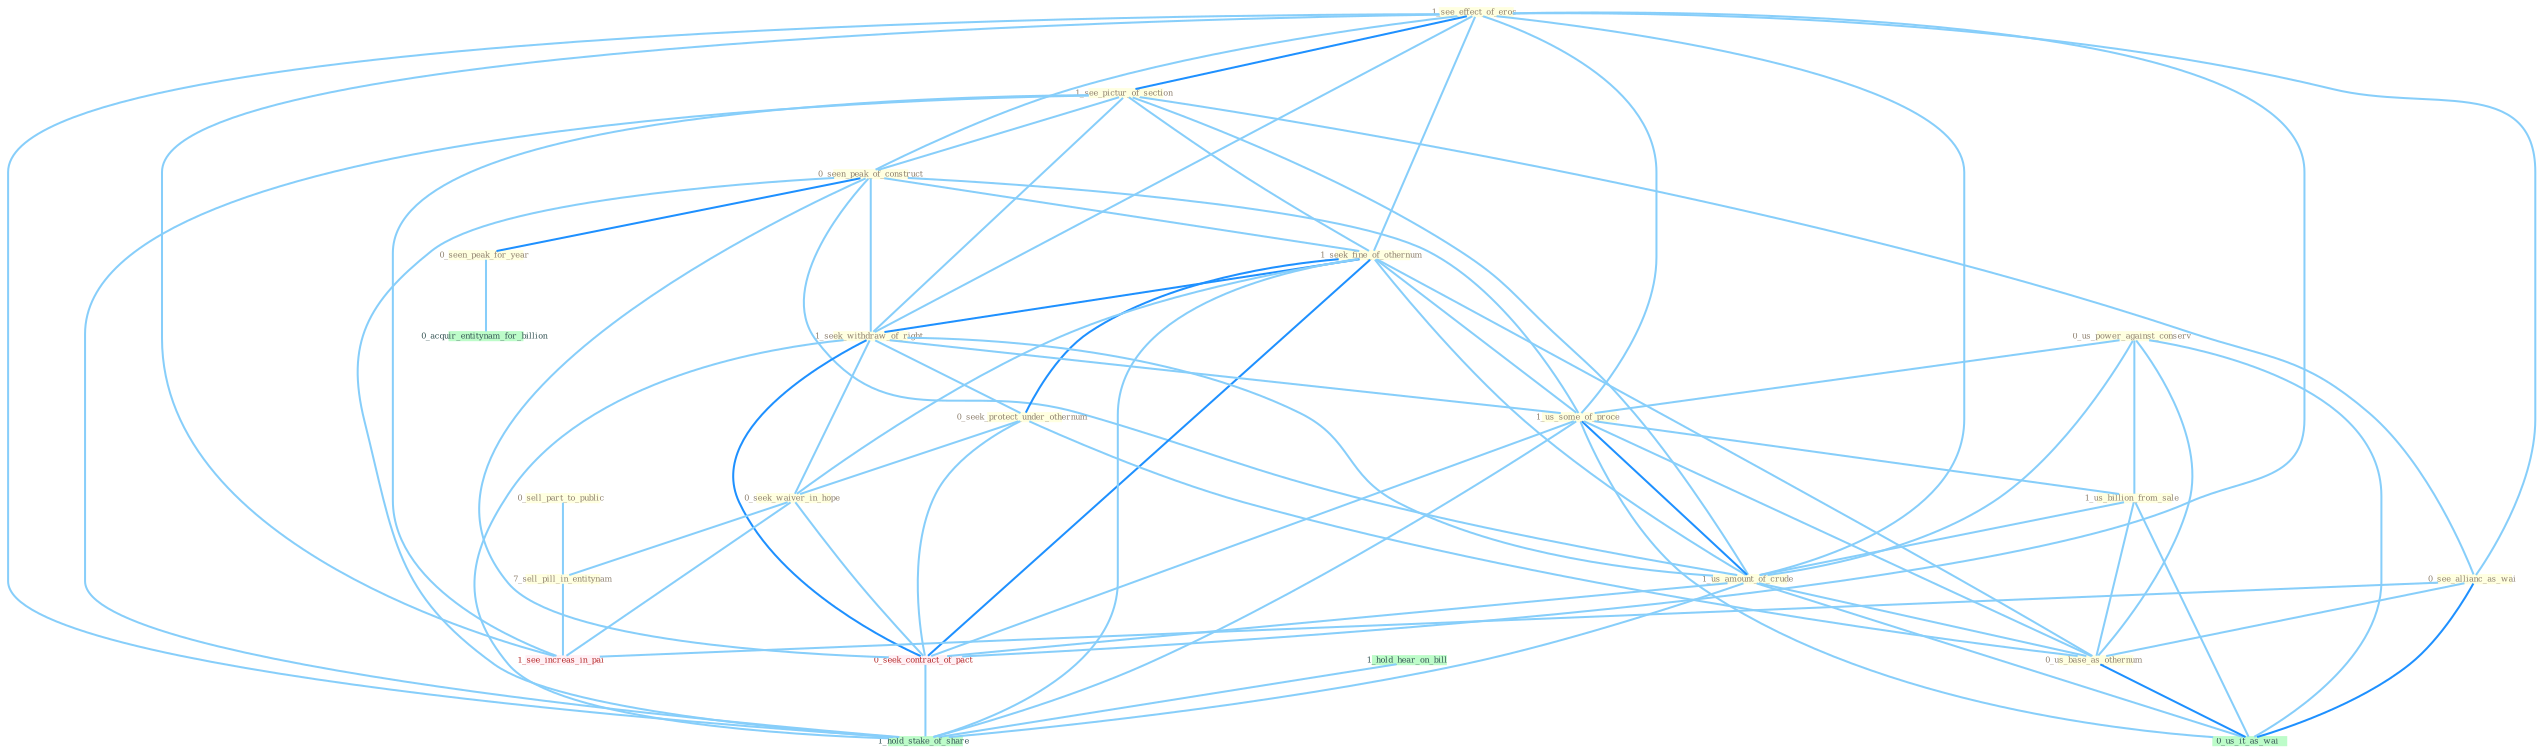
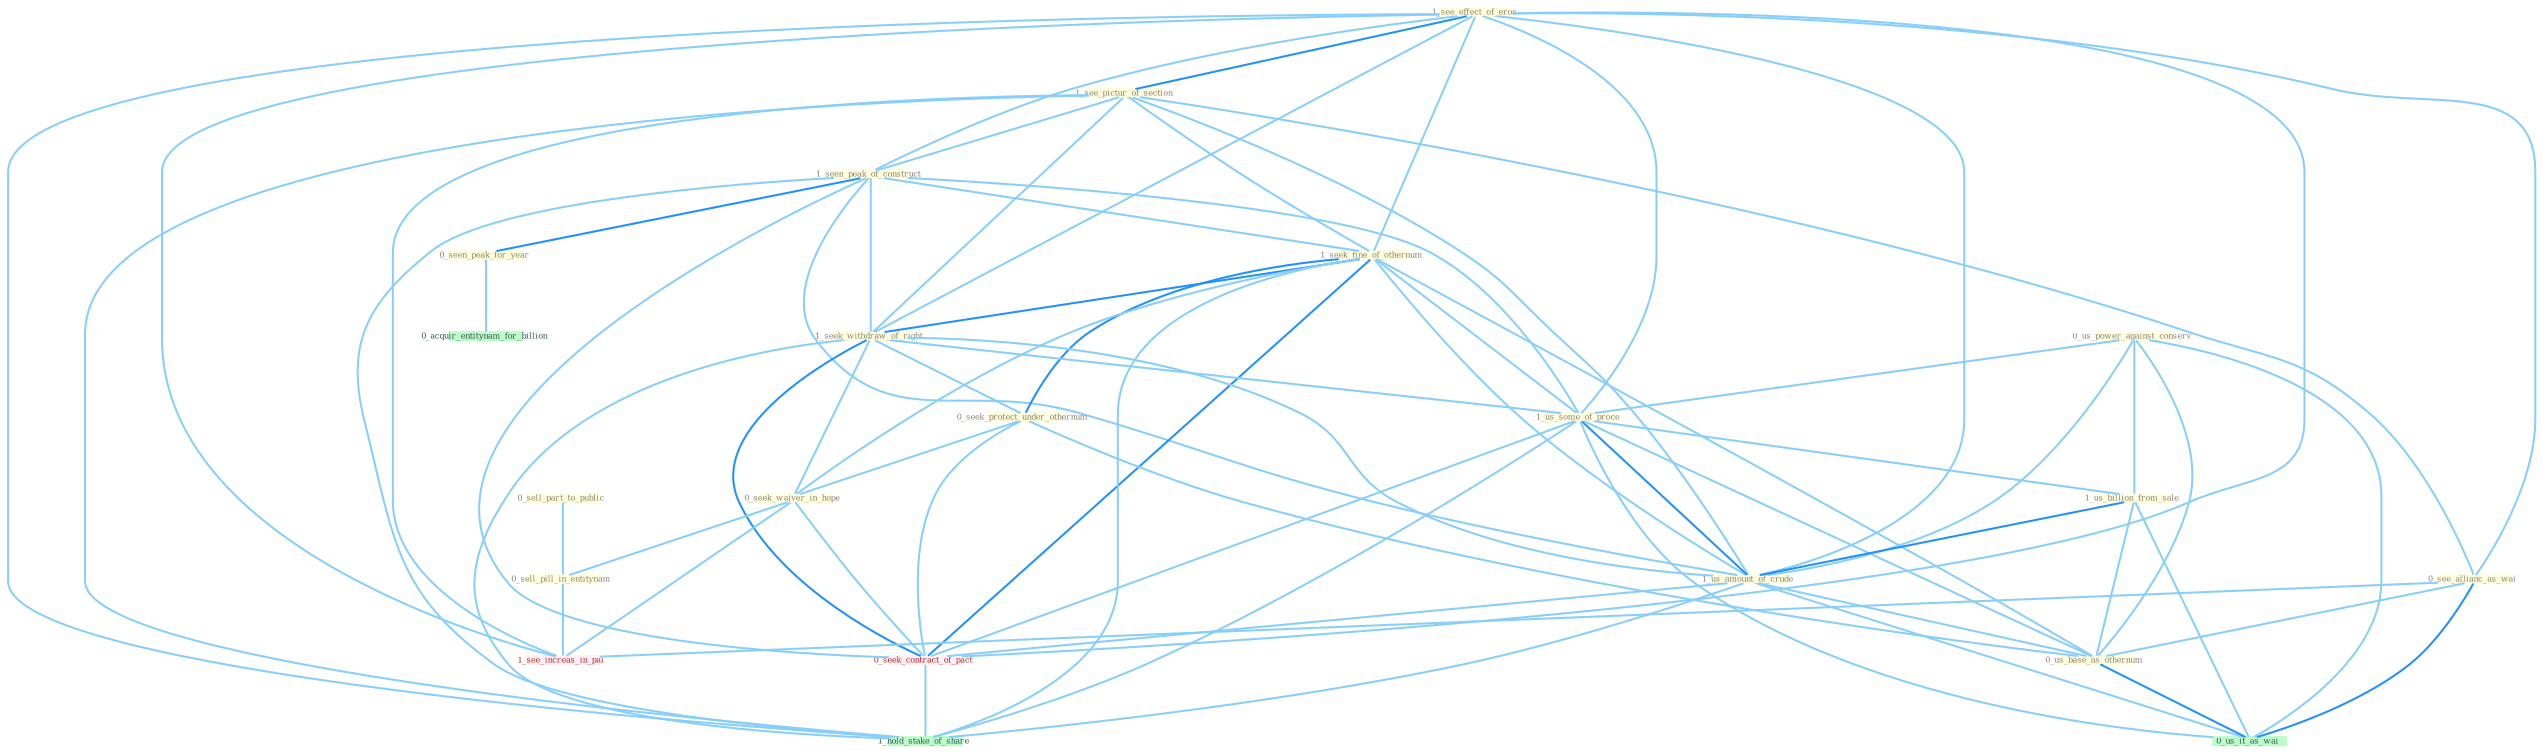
node "0_seen_peak_of_construct": label "0_seen_peak_of_construct" -> "1_seen_peak_of_construct"
edge "1_us_billion_from_sale" -- "1_us_amount_of_crude": color #87cefa -> #1e90ff
node "7_sell_pill_in_entitynam": label "7_sell_pill_in_entitynam" -> "0_sell_pill_in_entitynam"
node "1_hold_hear_on_bill": removed
